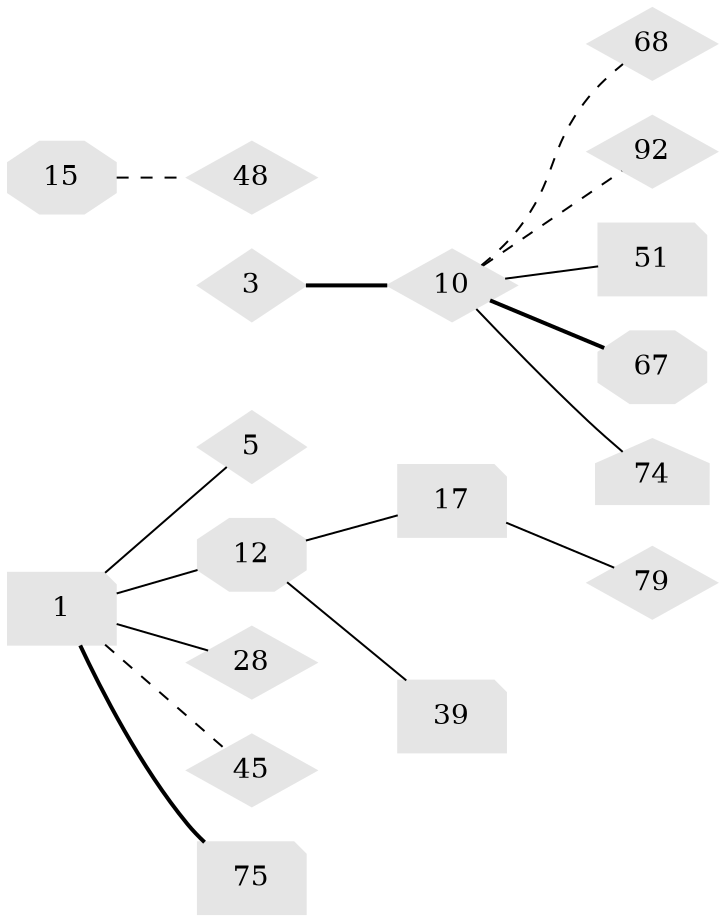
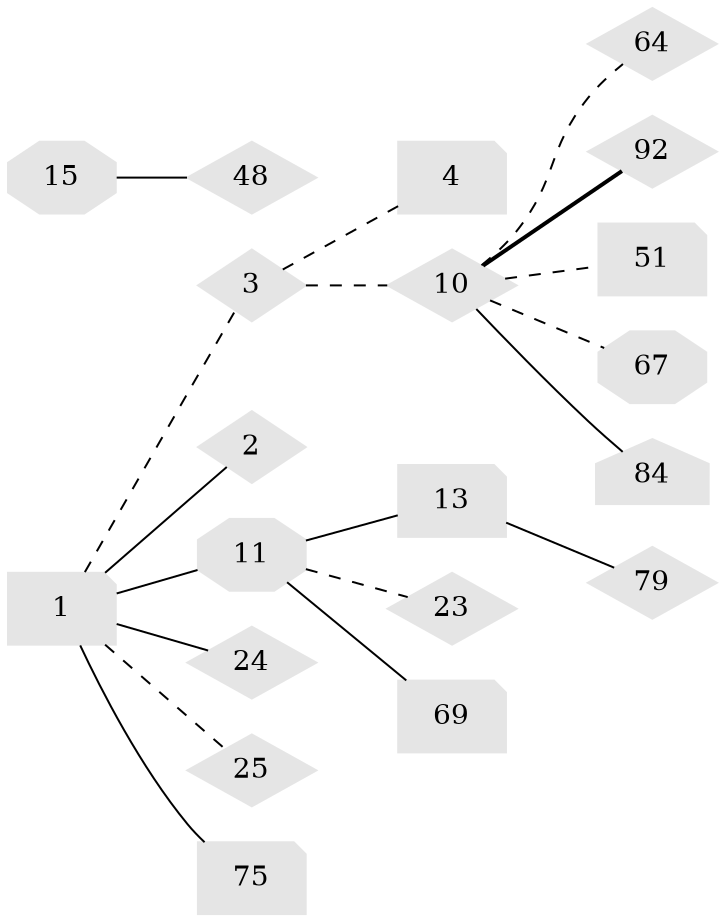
node "68": label "68" -> "64"
edge "15" -- "48": style dashed -> solid
node "4": added
edge "92" -- "10": style dashed -> bold
edge "51" -- "10": style solid -> dashed
edge "3" -- "10": style bold -> dashed
edge "10" -- "67": style bold -> dashed
edge "3" -- "1": added
node "5": label "5" -> "2"
node "74": label "74" -> "84"
node "17": label "17" -> "13"
node "12": label "12" -> "11"
node "23": added
node "28": label "28" -> "24"
node "39": label "39" -> "69"
edge "1" -- "75": style bold -> solid
node "45": label "45" -> "25"
